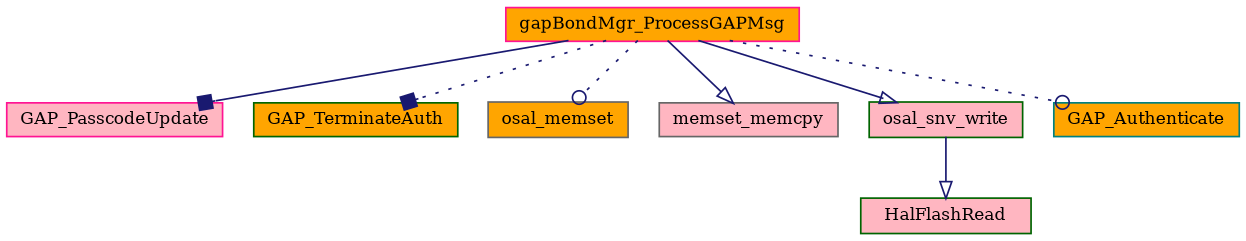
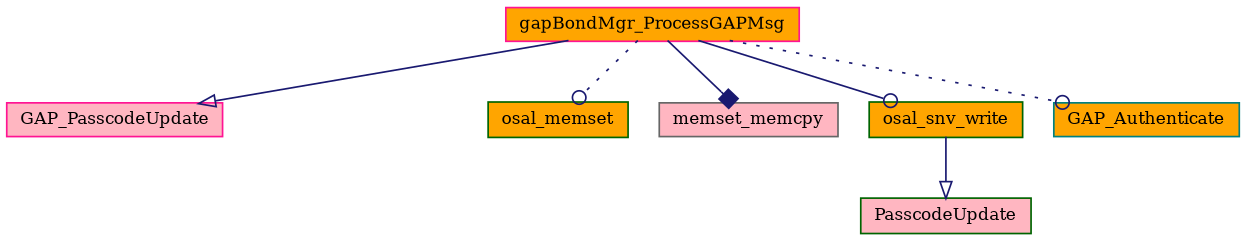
edge "gapBondMgr_ProcessGAPMsg" -> "memset_memcpy": arrowhead onormal -> box
edge "gapBondMgr_ProcessGAPMsg" -> "osal_snv_write": arrowhead onormal -> odot
edge "gapBondMgr_ProcessGAPMsg" -> "GAP_PasscodeUpdate": arrowhead box -> onormal
node "GAP_TerminateAuth": removed
node "osal_memset": color gray40 -> darkgreen
node "osal_snv_write": fillcolor lightpink -> orange
node "HalFlashRead": label "HalFlashRead" -> "PasscodeUpdate"
